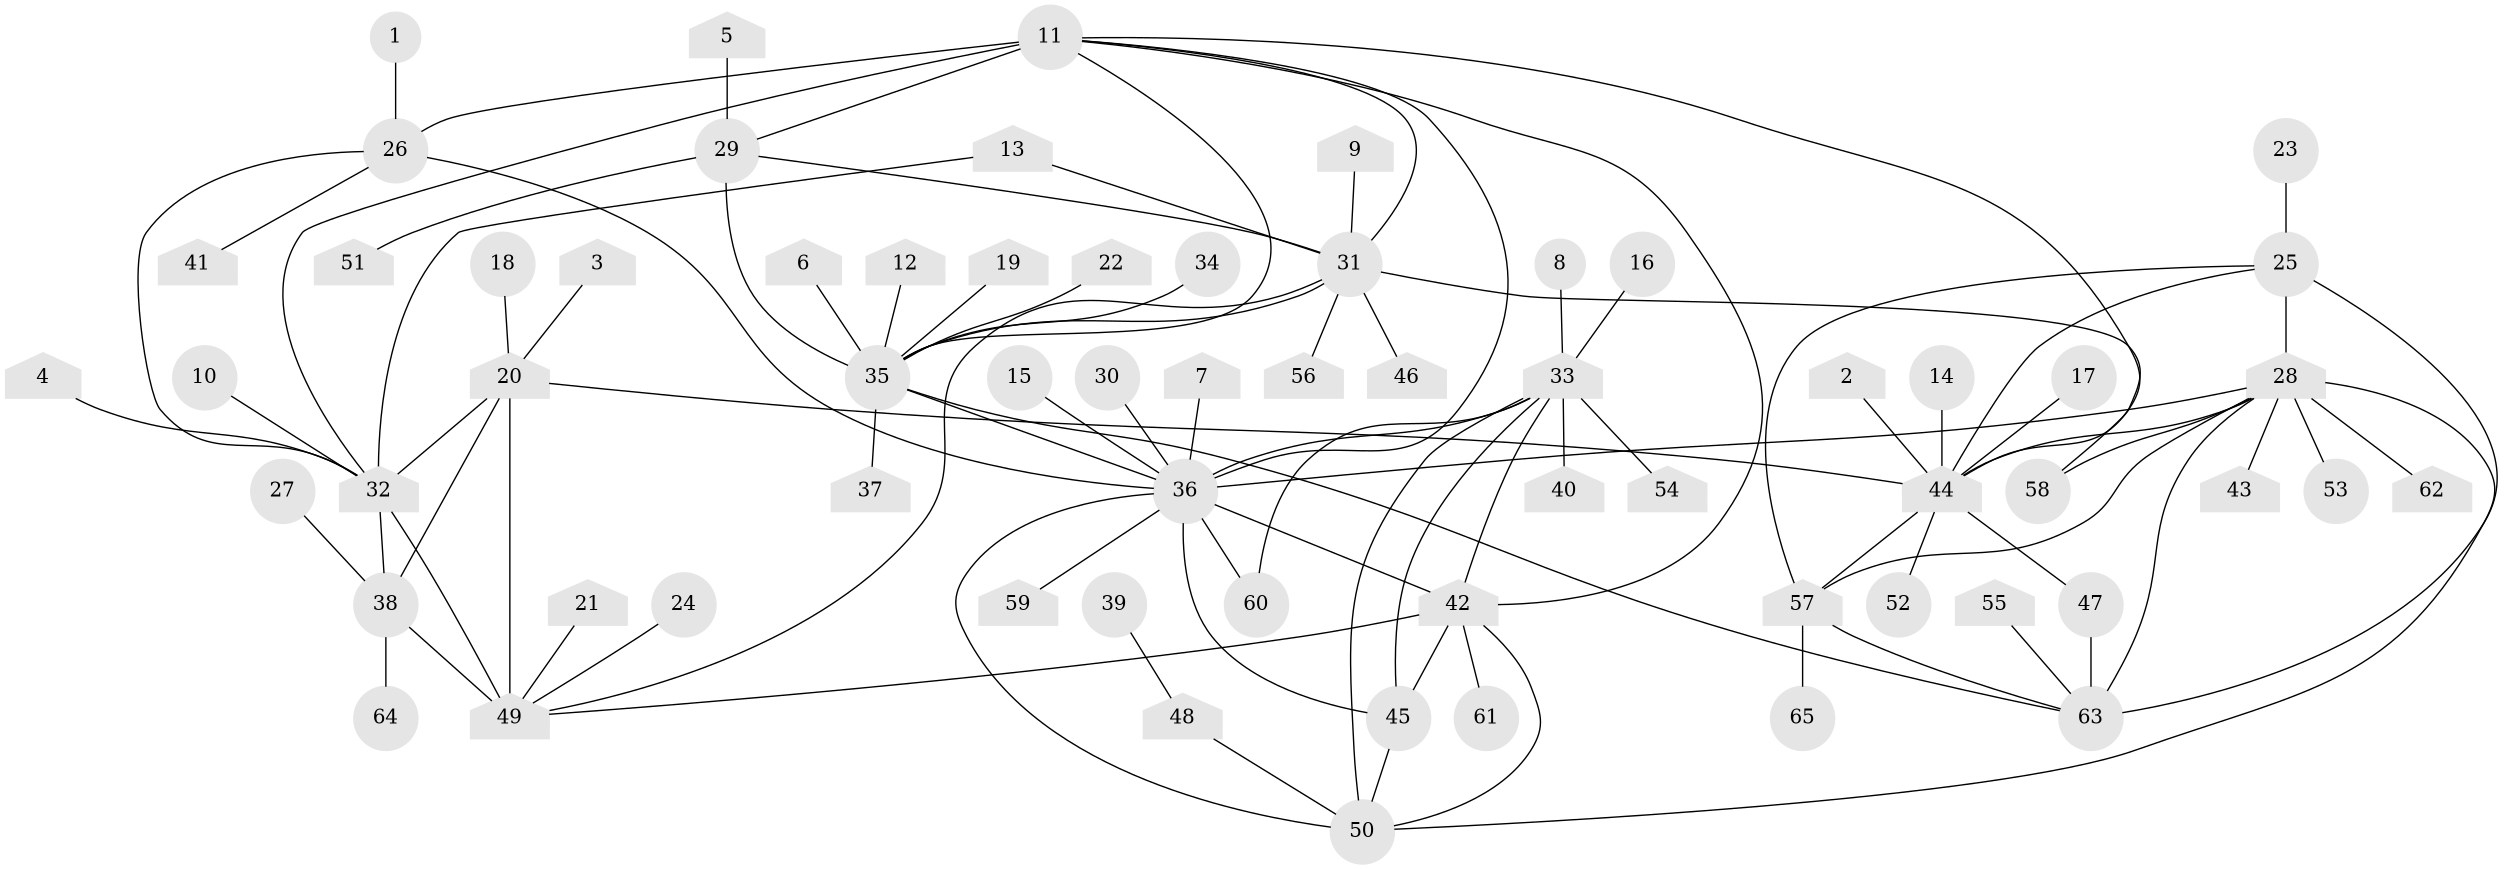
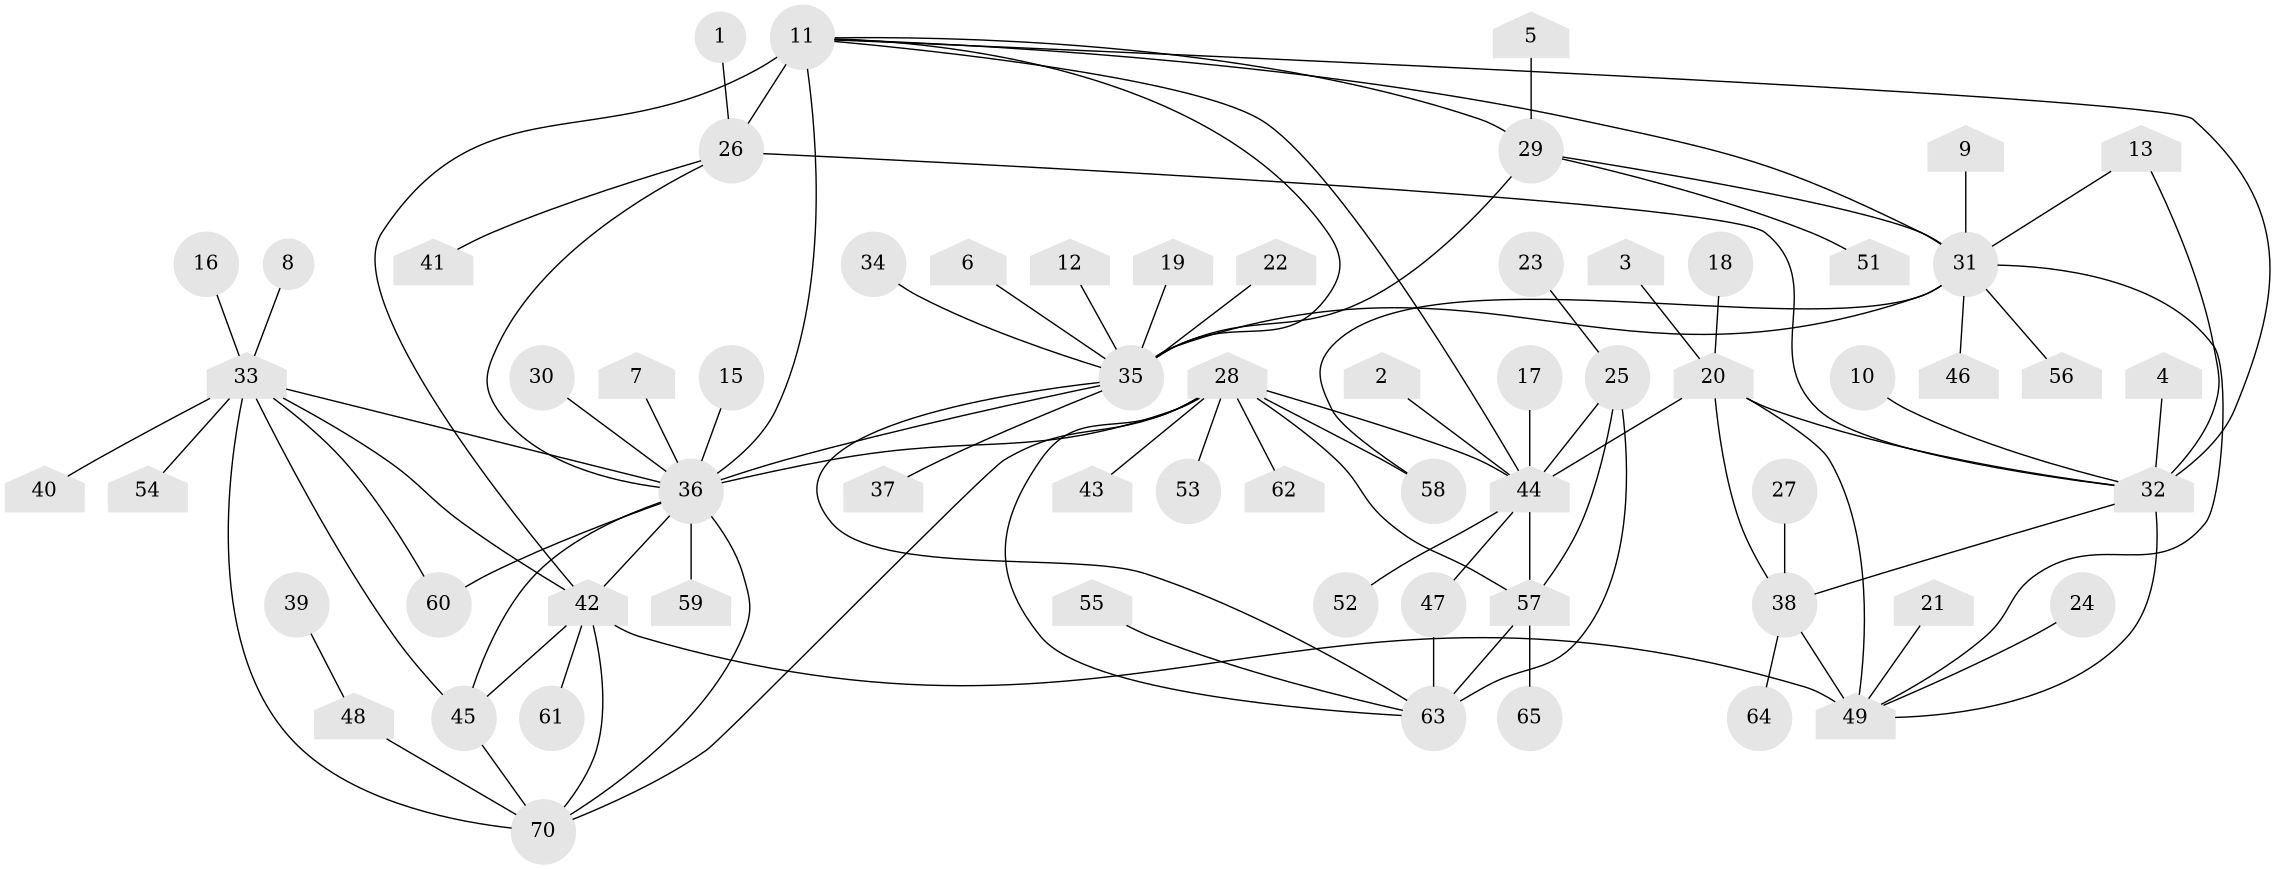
edge "25" -- "28": removed
node "14": removed
node "50": label "50" -> "70"
